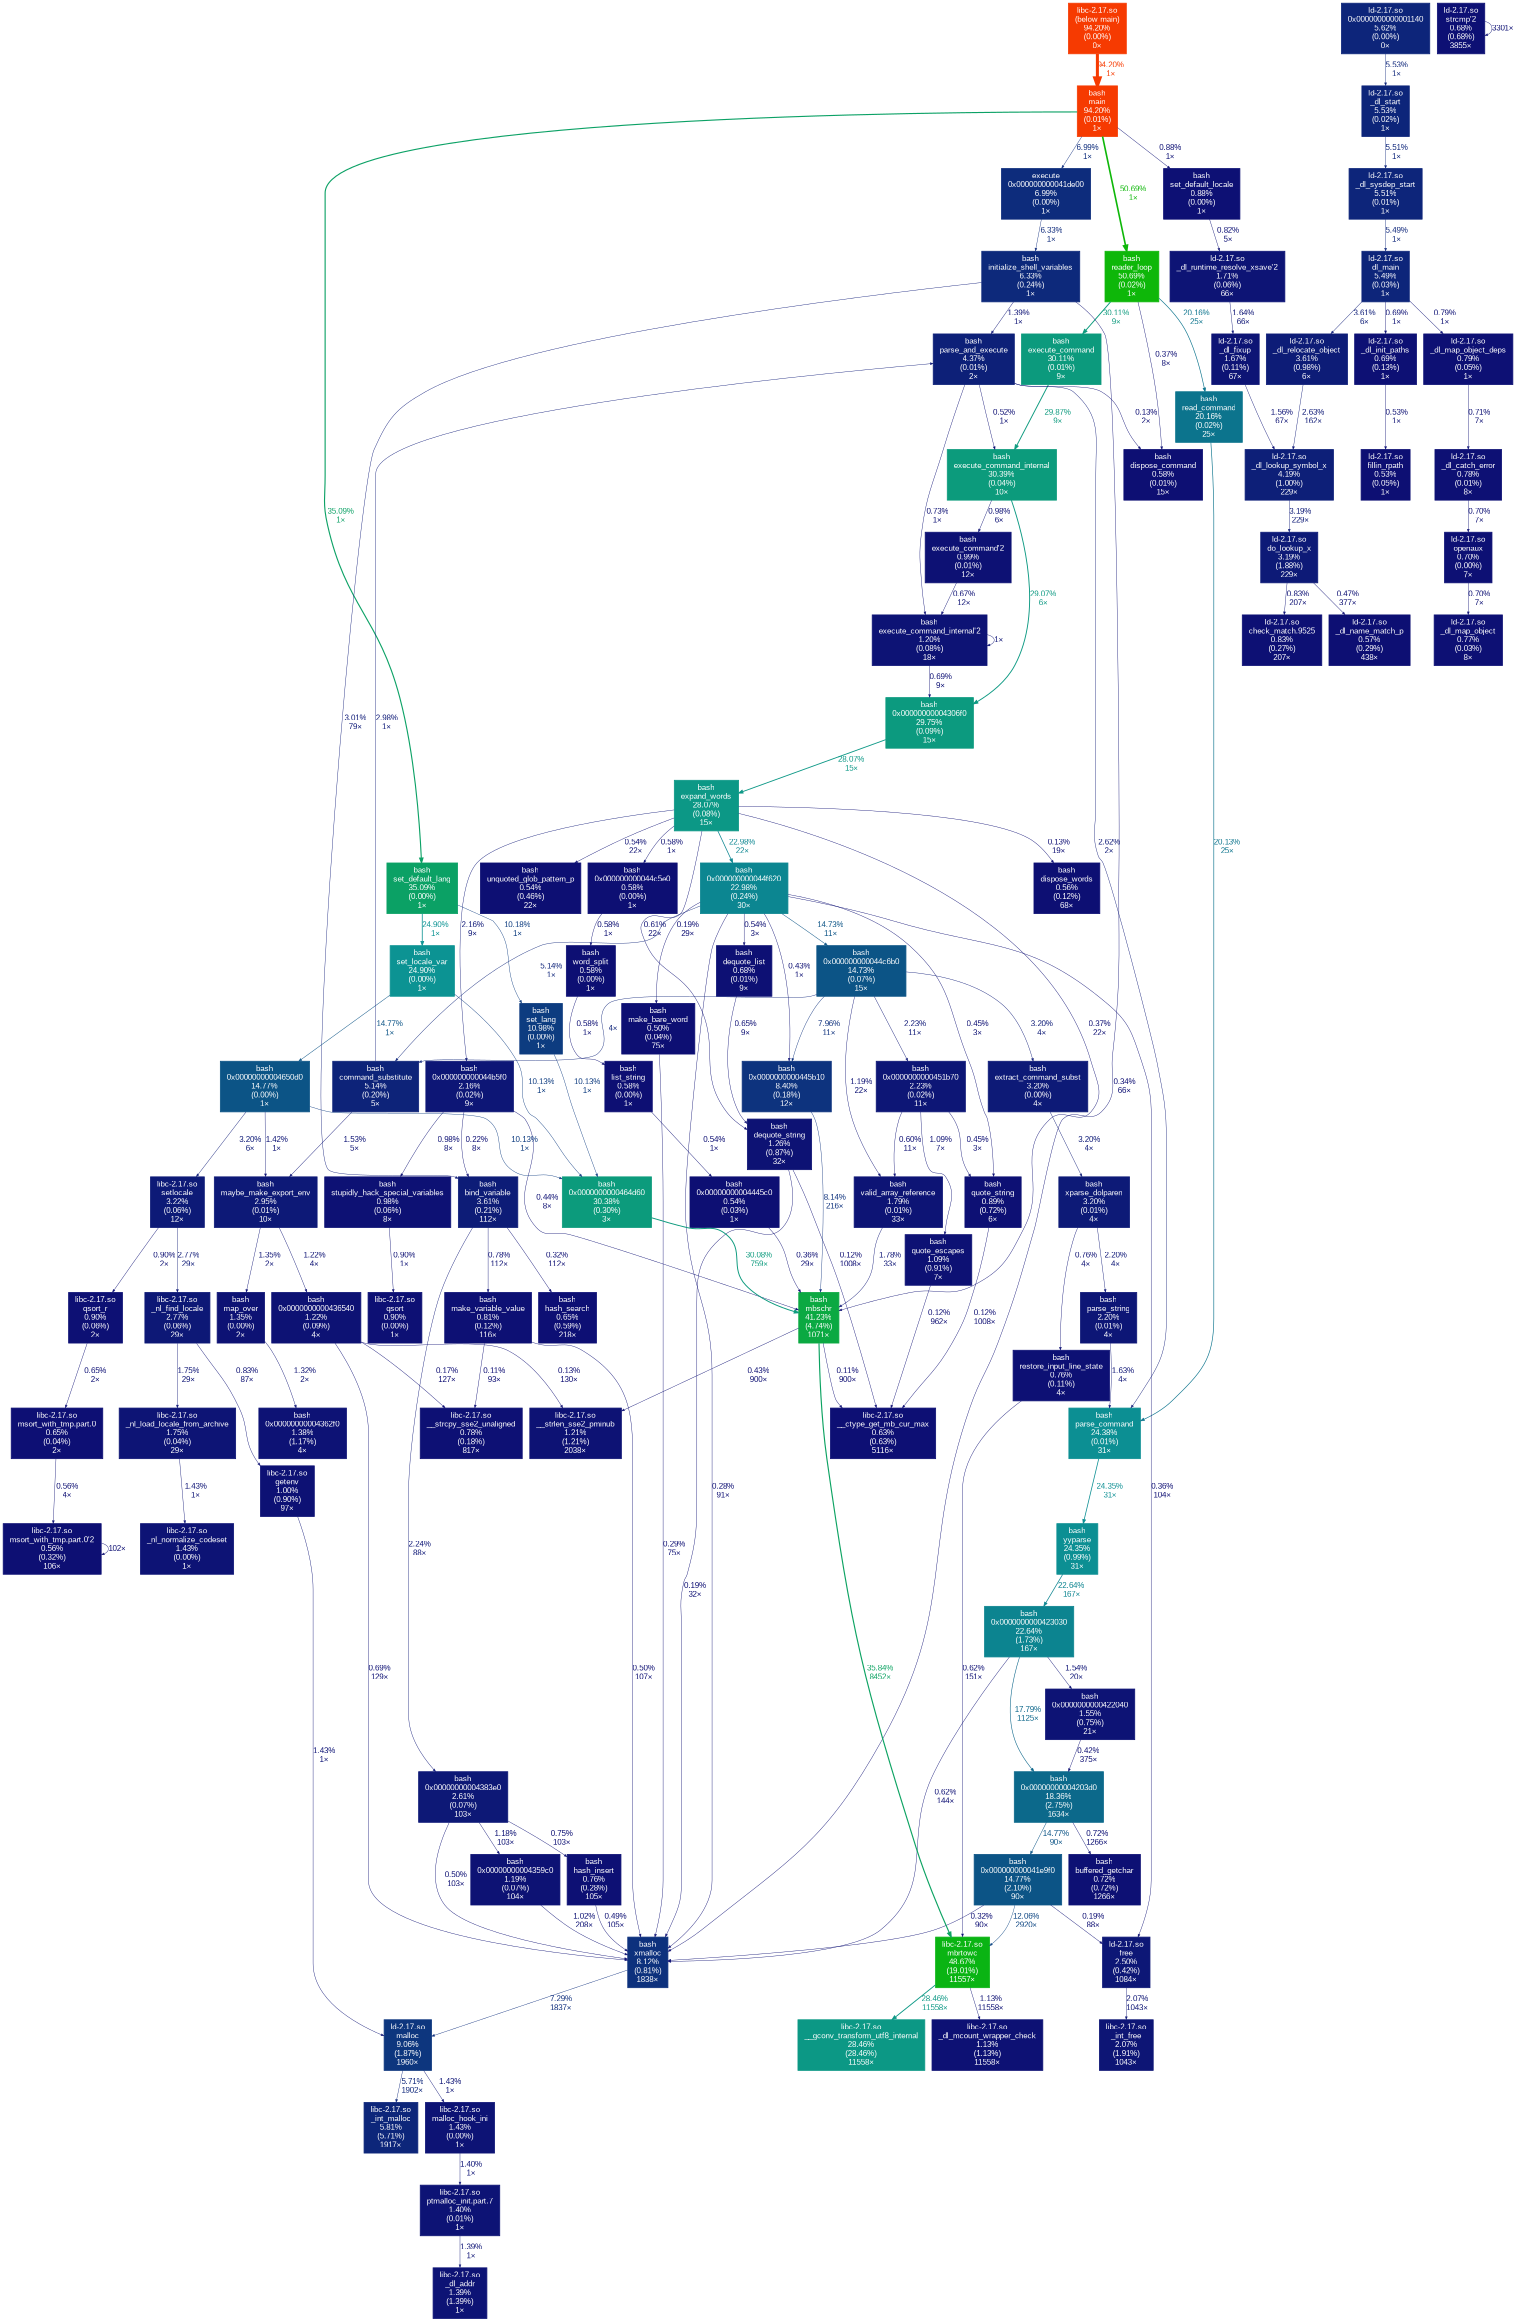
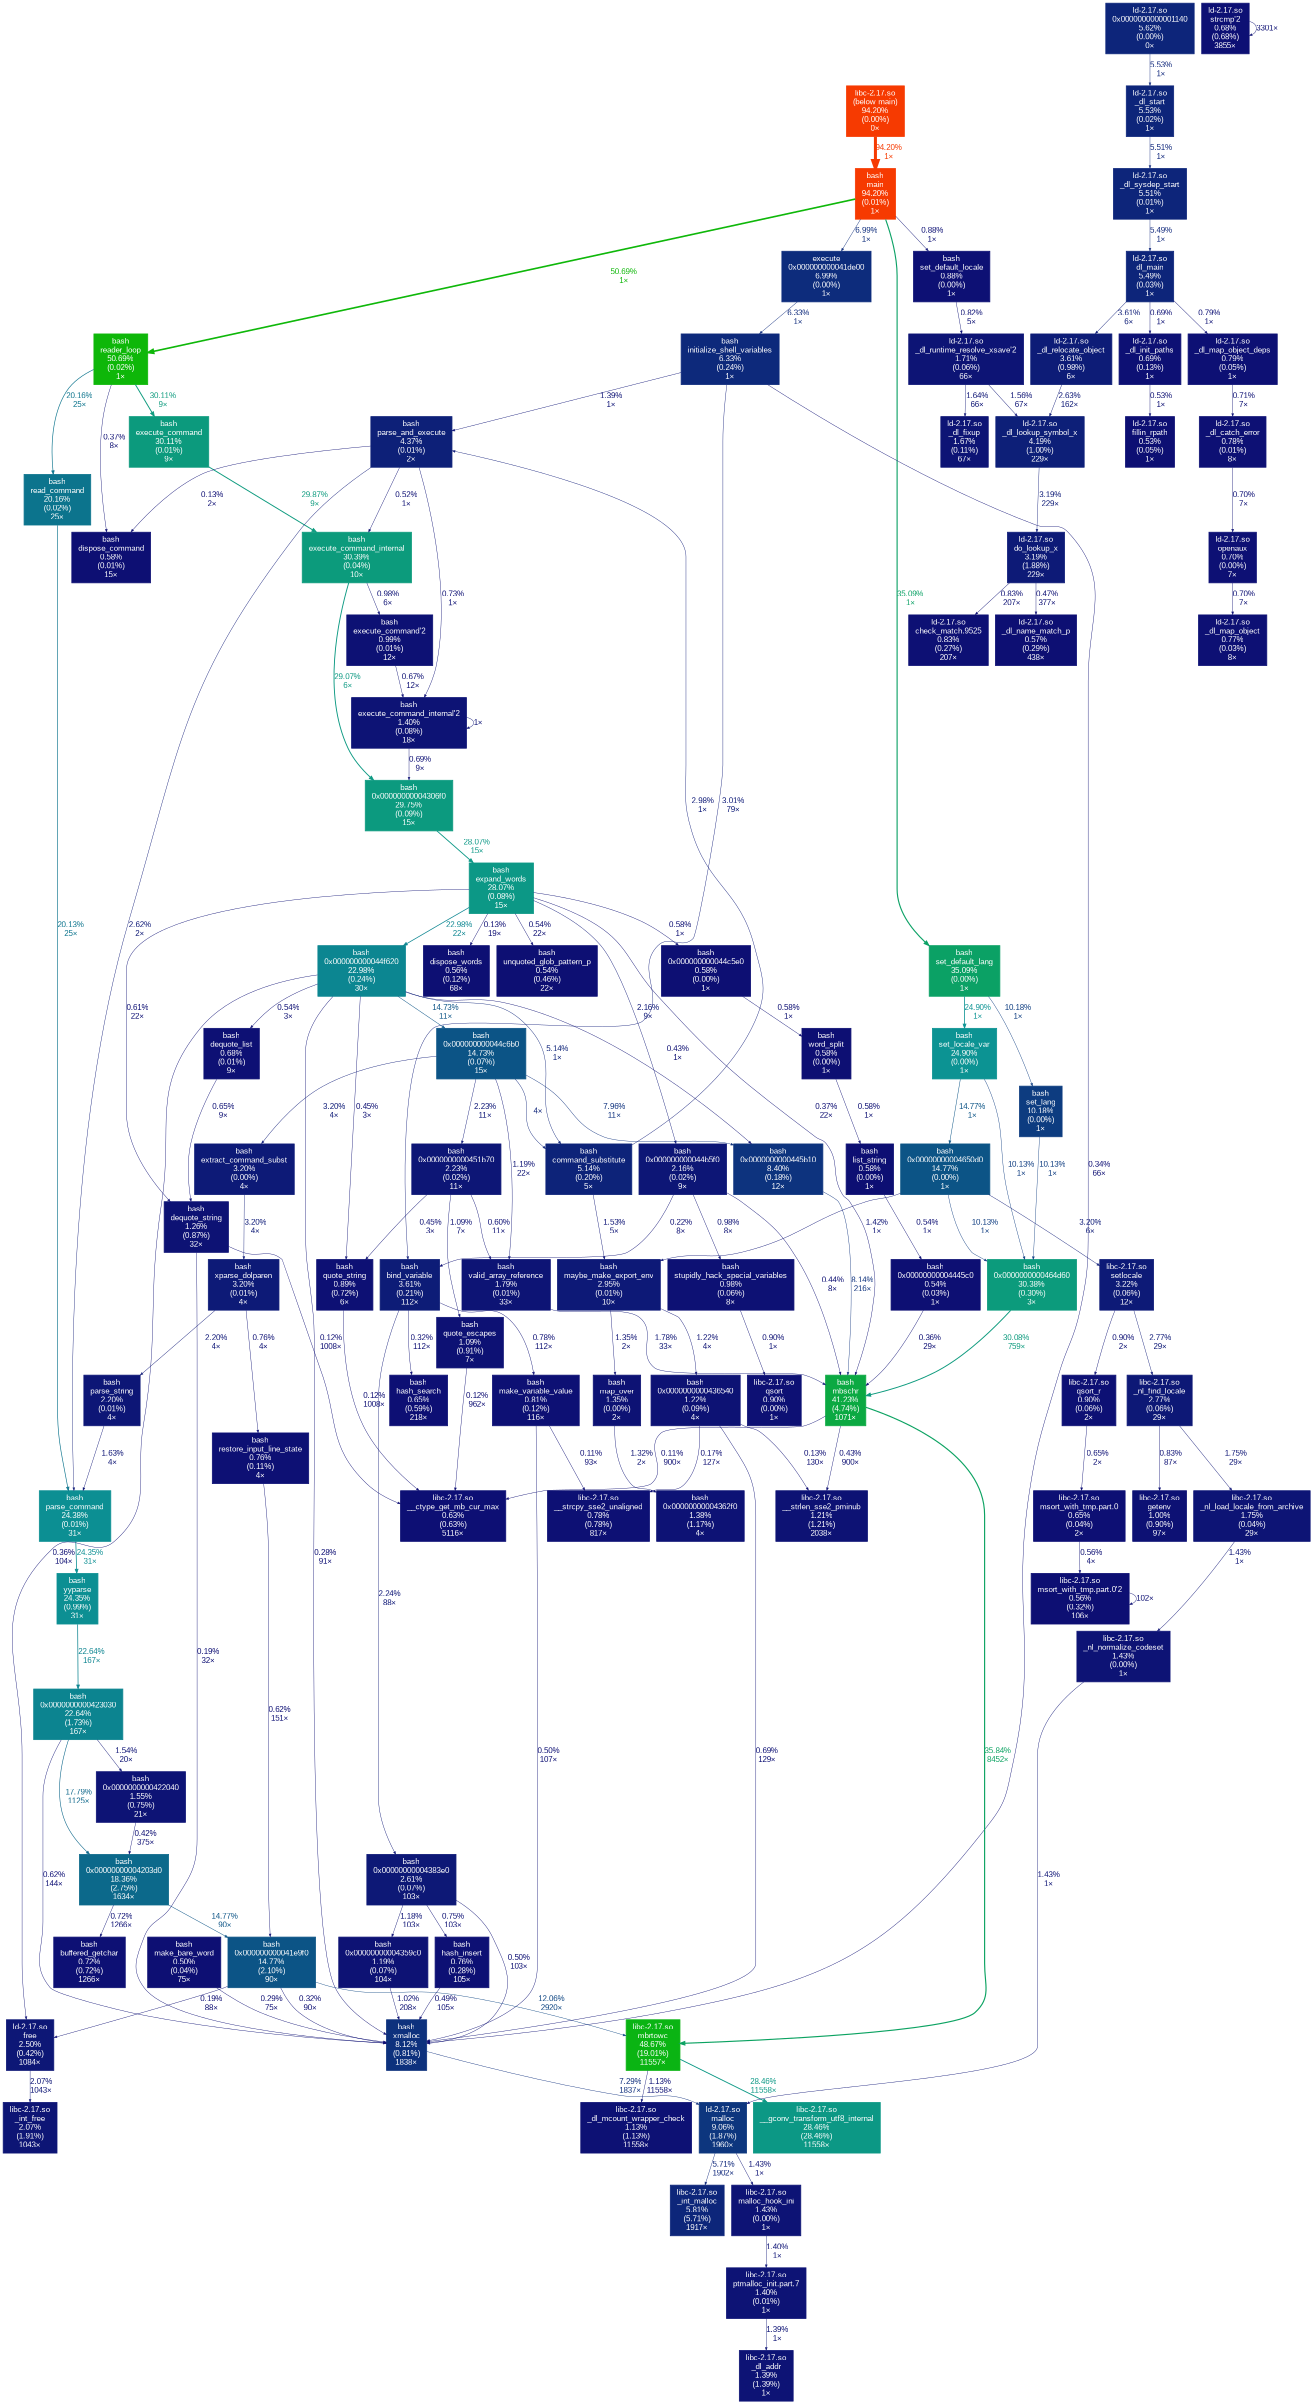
edge "ld-2.17.so _dl_fixup 1.67% (0.11%) 67×" -> "ld-2.17.so _dl_lookup_symbol_x 4.19% (1.00%) 229×": now "ld-2.17.so _dl_runtime_resolve_xsave'2 1.71% (0.06%) 66×" -> "ld-2.17.so _dl_lookup_symbol_x 4.19% (1.00%) 229×"
node "bash execute_command_internal'2 1.20% (0.08%) 18×": label "bash execute_command_internal'2 1.20% (0.08%) 18×" -> "bash execute_command_internal'2 1.40% (0.08%) 18×"
edge "bash 0x000000000044f620 22.98% (0.24%) 30×" -> "bash make_bare_word 0.50% (0.04%) 75×": removed, label "0.19% 29×"
node "bash set_lang 10.98% (0.00%) 1×": label "bash set_lang 10.98% (0.00%) 1×" -> "bash set_lang 10.18% (0.00%) 1×"
node "libc-2.17.so __strcpy_sse2_unaligned 0.78% (0.18%) 817×": label "libc-2.17.so __strcpy_sse2_unaligned 0.78% (0.18%) 817×" -> "libc-2.17.so __strcpy_sse2_unaligned 0.78% (0.78%) 817×"
edge "bash restore_input_line_state 0.76% (0.11%) 4×" -> "libc-2.17.so mbrtowc 48.67% (19.01%) 11557×": now "bash restore_input_line_state 0.76% (0.11%) 4×" -> "bash 0x000000000041e9f0 14.77% (2.10%) 90×"
edge "libc-2.17.so getenv 1.00% (0.90%) 97×" -> "ld-2.17.so malloc 9.06% (1.87%) 1960×": now "libc-2.17.so _nl_normalize_codeset 1.43% (0.00%) 1×" -> "ld-2.17.so malloc 9.06% (1.87%) 1960×"
